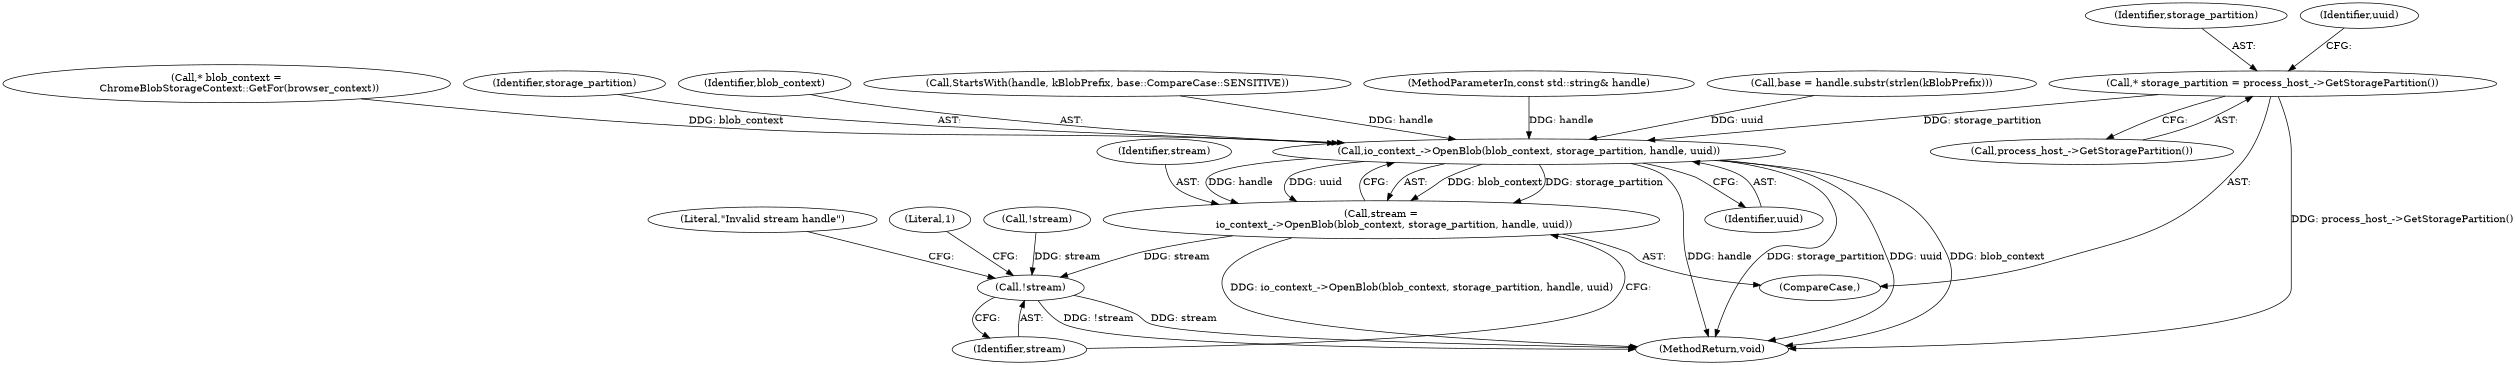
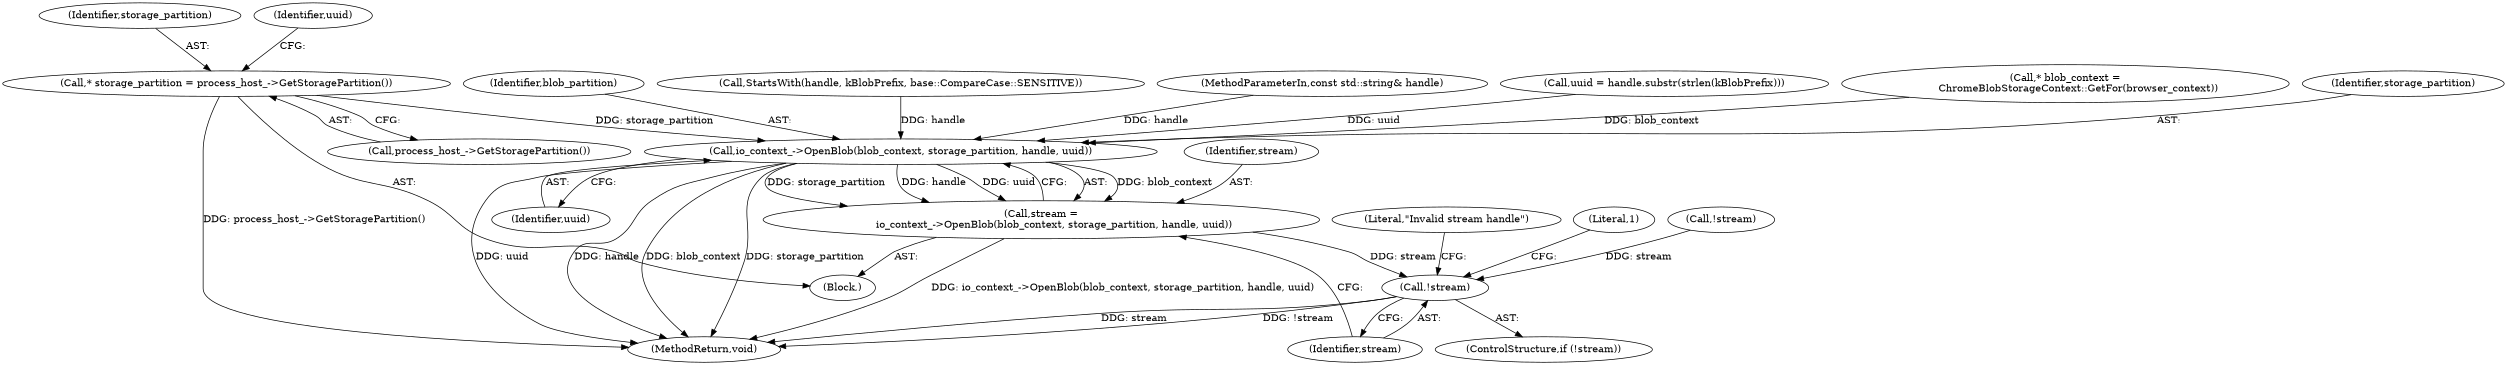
node "(Identifier,blob_context)": label "(Identifier,blob_context)" -> "(Identifier,blob_partition)"
node "(Call,base = handle.substr(strlen(kBlobPrefix)))": label "(Call,base = handle.substr(strlen(kBlobPrefix)))" -> "(Call,uuid = handle.substr(strlen(kBlobPrefix)))"
node "(CompareCase,)": label "(CompareCase,)" -> "(Block,)"
node "(ControlStructure,if (!stream))": added
